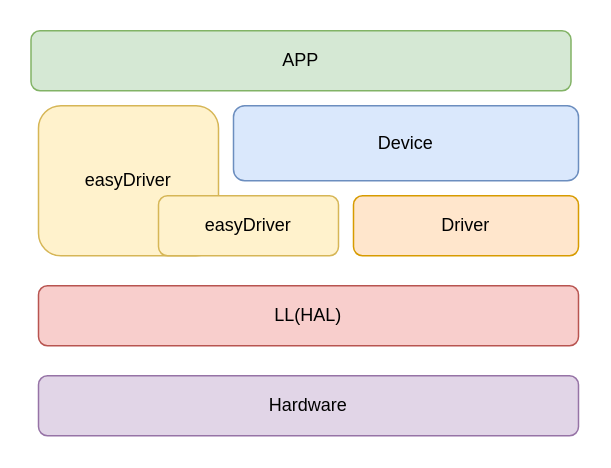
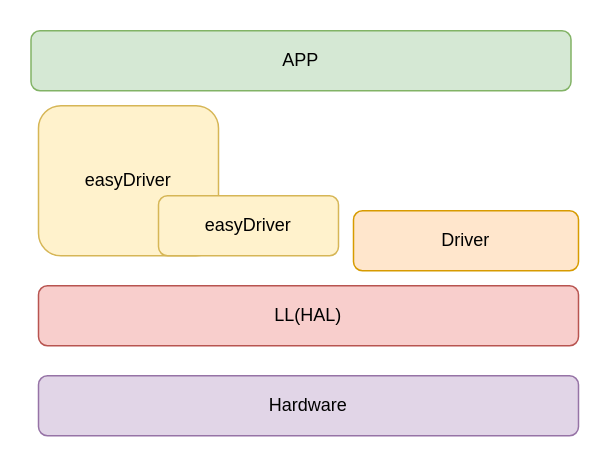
node "Device": removed
node "Driver": moved (466, 226) -> (466, 241)
